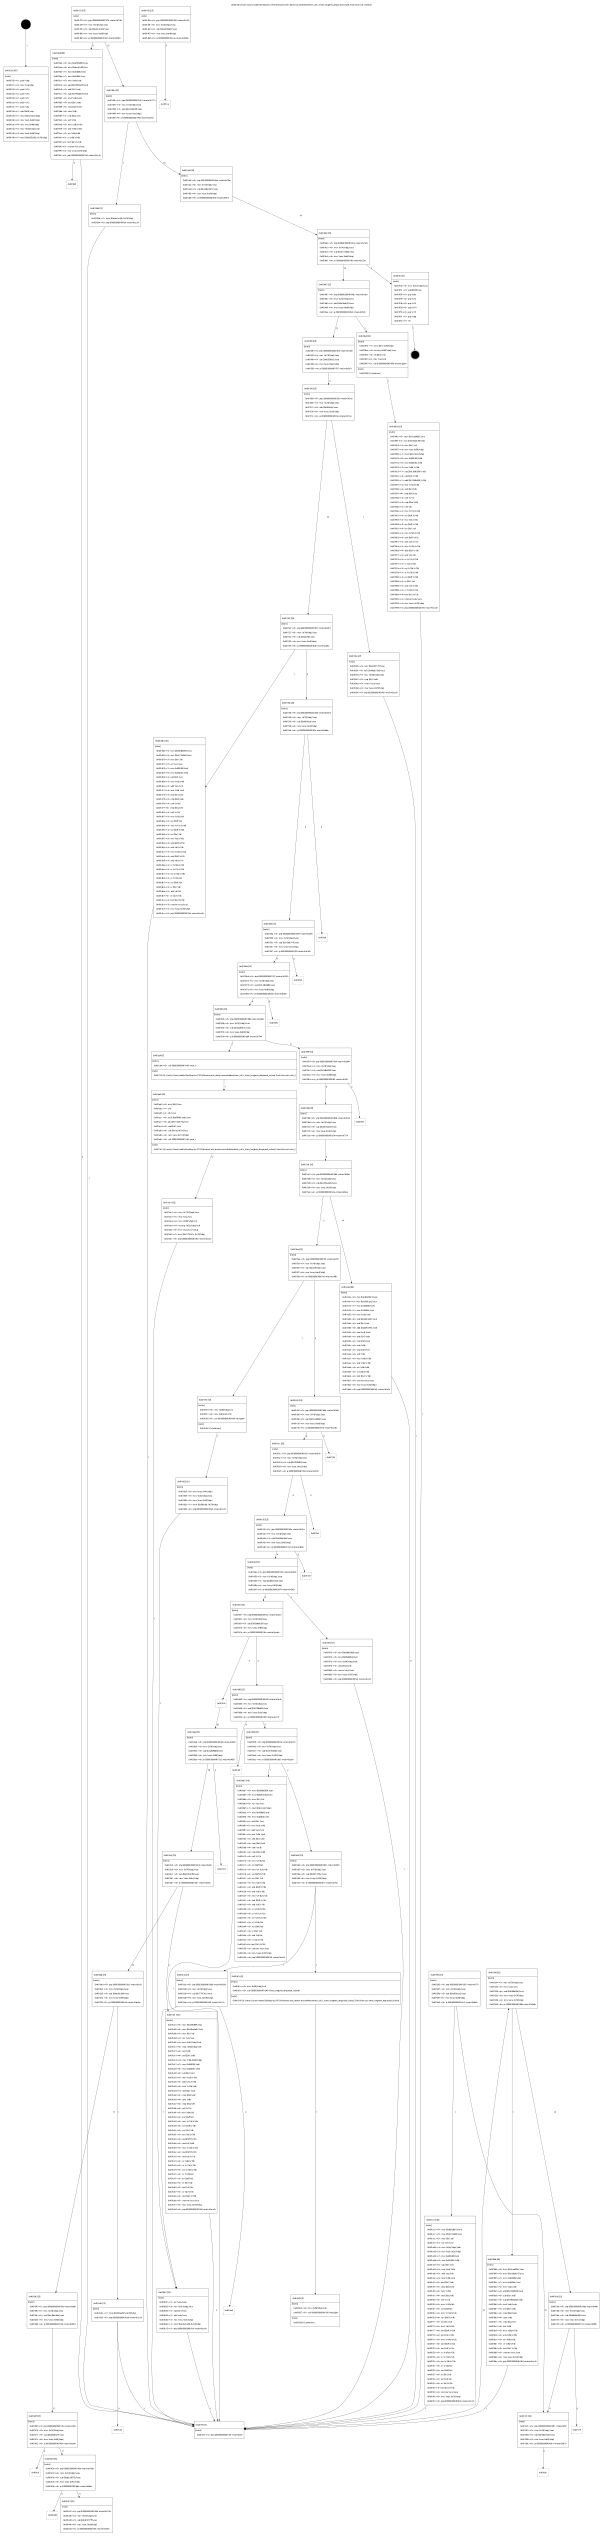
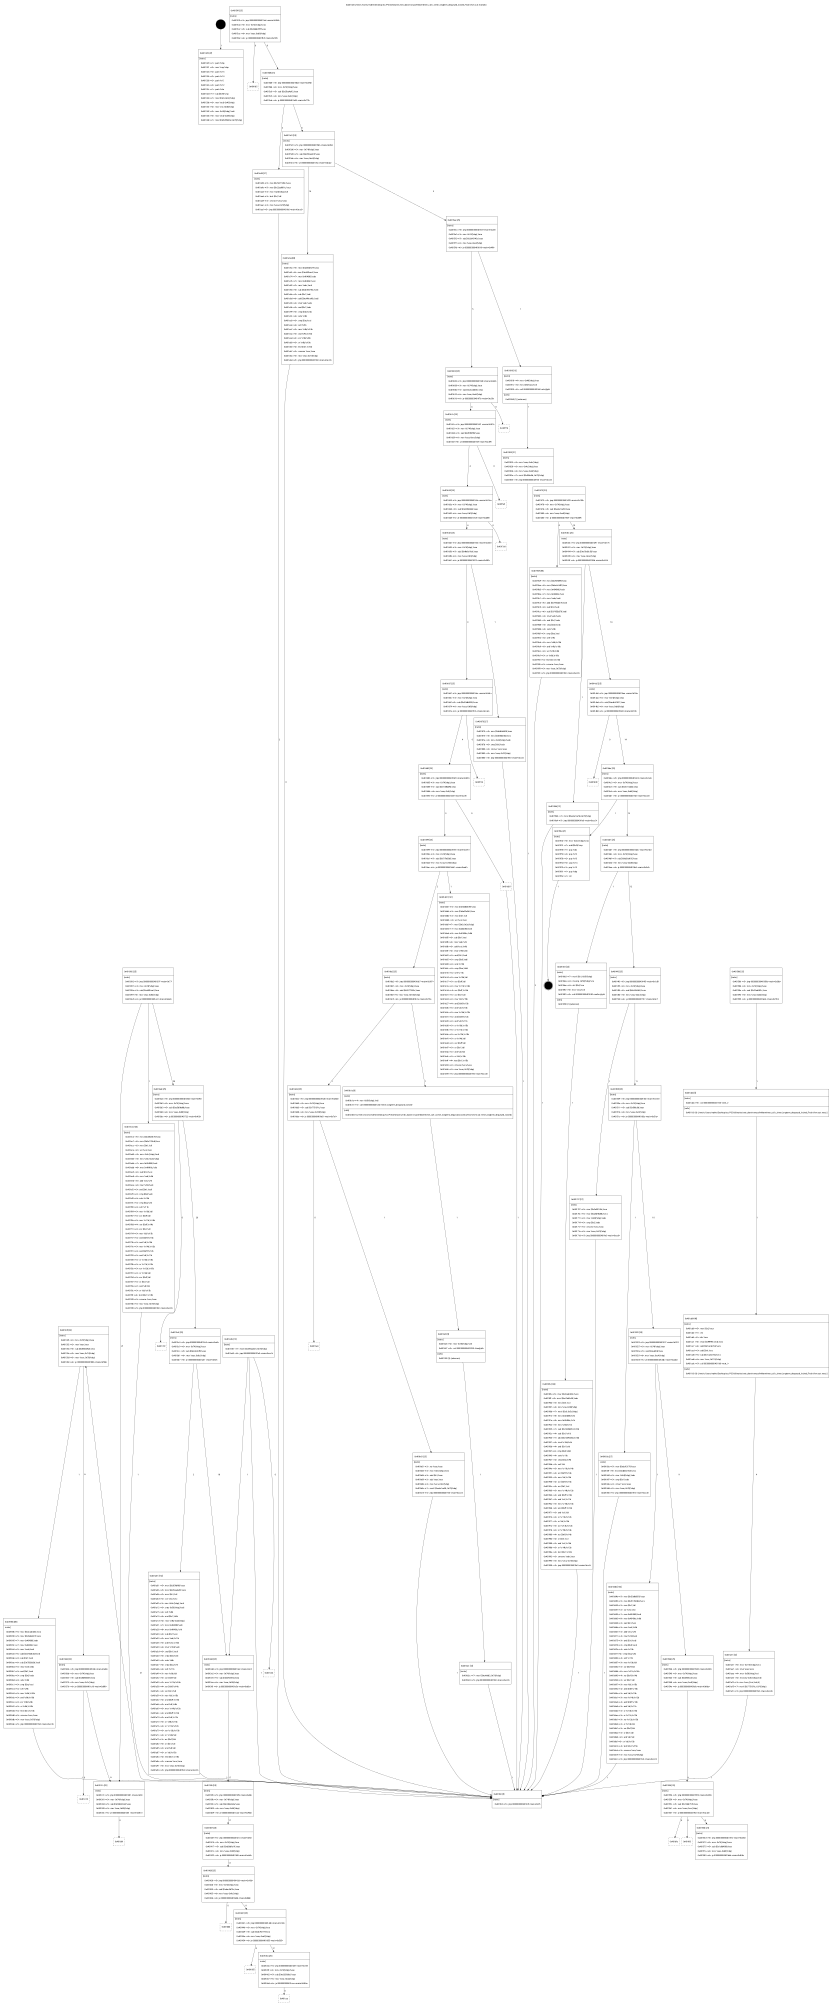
edge "0x4019a9 [88]" -> "0x401b38": now "0x4014a5 [25]" -> "0x401b38"
node "0x401a99 [27]": added
edge "0x40153b [25]" -> "0x401bfa": now "0x401554 [25]" -> "0x401bfa"
edge "0x40156d [25]" -> "0x401586 [25]": removed, label "9"
node "0x401b66": removed
edge "0x401586 [25]" -> "0x40159f [25]": removed, label "8"
node "0x401707 [27]": added
node "0x401b2c [12]": added
edge "0x401fc6" -> "0x4013ab [25]": now "0x401392 [25]" -> "0x4013ab [25]"
edge "0x401825 [21]" -> "0x401b01 [25]": now "0x401825 [21]" -> "0x401fe0 [5]"
edge "0x401441 [25]" -> "0x40145a [25]": added, label "17"
node "0x401855": added
edge "0x4013dd [25]" -> "0x401e5e [12]": reversed
node "0x401fd9": removed
